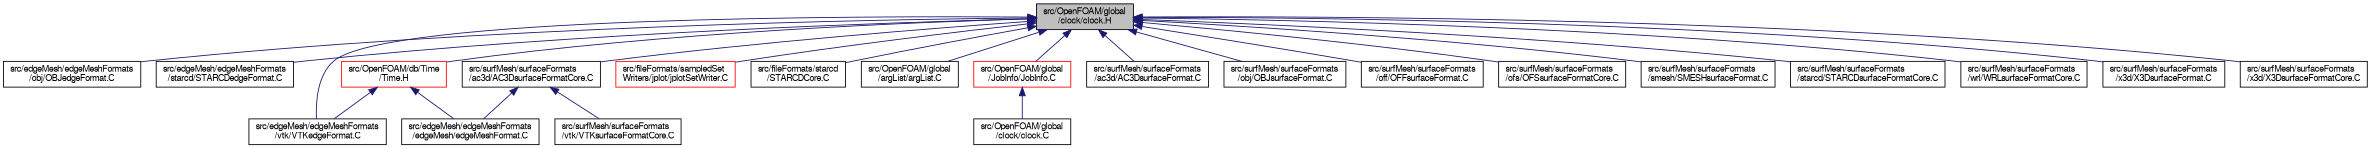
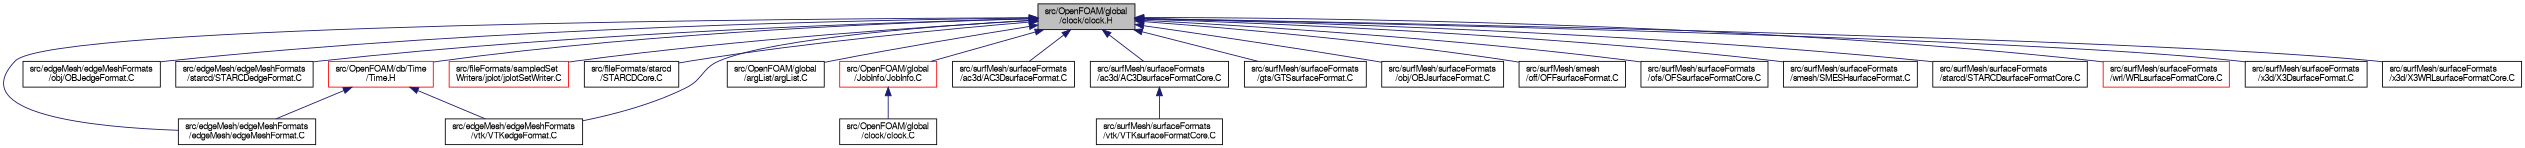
node "src/surfMesh/surfaceFormats /gts/GTSsurfaceFormat.C": added
node "src/surfMesh/surfaceFormats /off/OFFsurfaceFormat.C": label "src/surfMesh/surfaceFormats /off/OFFsurfaceFormat.C" -> "src/surfMesh/smesh /off/OFFsurfaceFormat.C"
node "src/surfMesh/surfaceFormats /wrl/WRLsurfaceFormatCore.C": color black -> red
node "src/surfMesh/surfaceFormats /x3d/X3DsurfaceFormatCore.C": label "src/surfMesh/surfaceFormats /x3d/X3DsurfaceFormatCore.C" -> "src/surfMesh/surfaceFormats /x3d/X3WRLsurfaceFormatCore.C"
edge "src/edgeMesh/edgeMeshFormats /edgeMesh/edgeMeshFormat.C" -> "src/surfMesh/surfaceFormats /ac3d/AC3DsurfaceFormatCore.C": now "src/edgeMesh/edgeMeshFormats /edgeMesh/edgeMeshFormat.C" -> "src/OpenFOAM/global /clock/clock.H"
